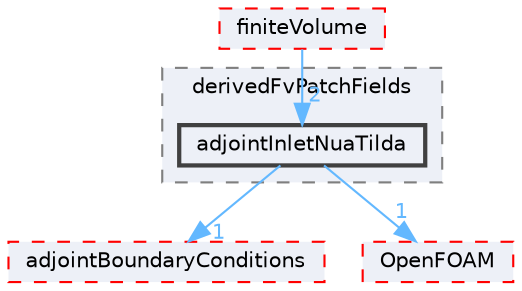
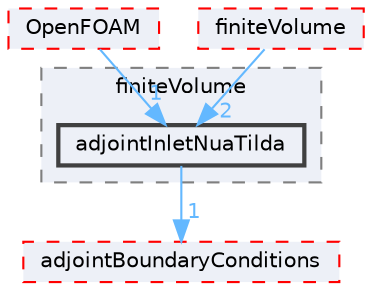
cluster "derivedFvPatchFields": label "derivedFvPatchFields" -> "finiteVolume"
edge "adjointInletNuaTilda" -> "OpenFOAM": reversed
